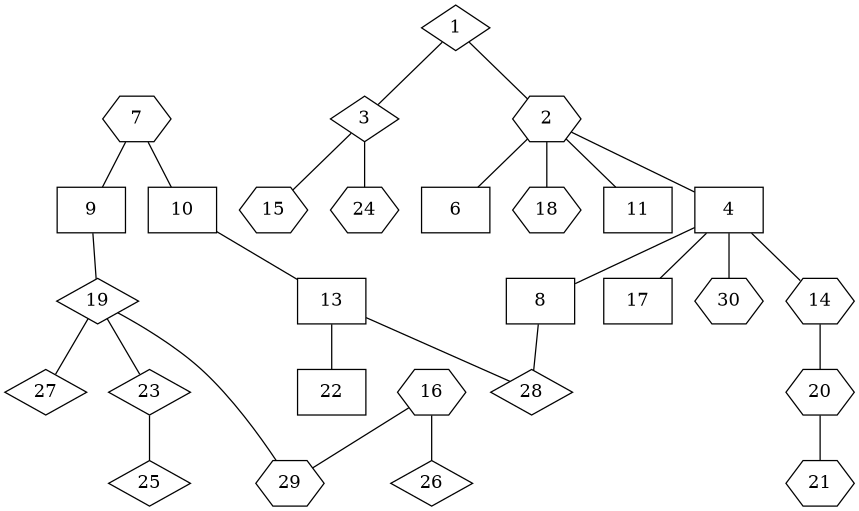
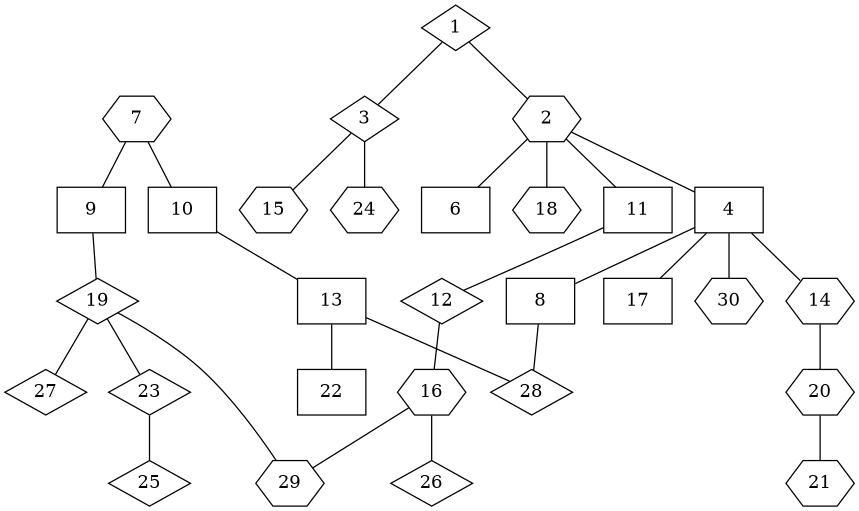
node "12": added
